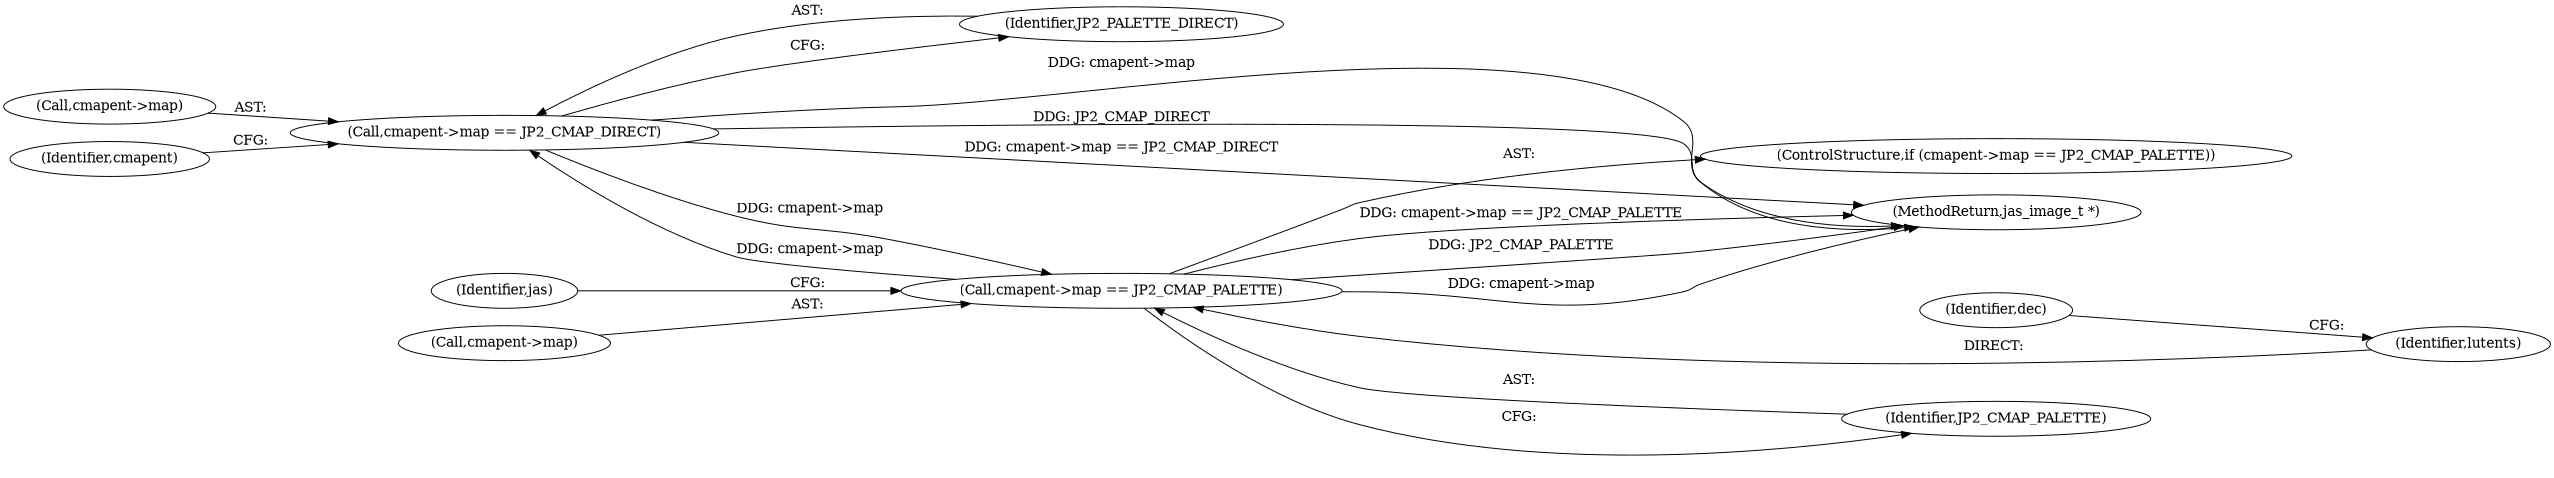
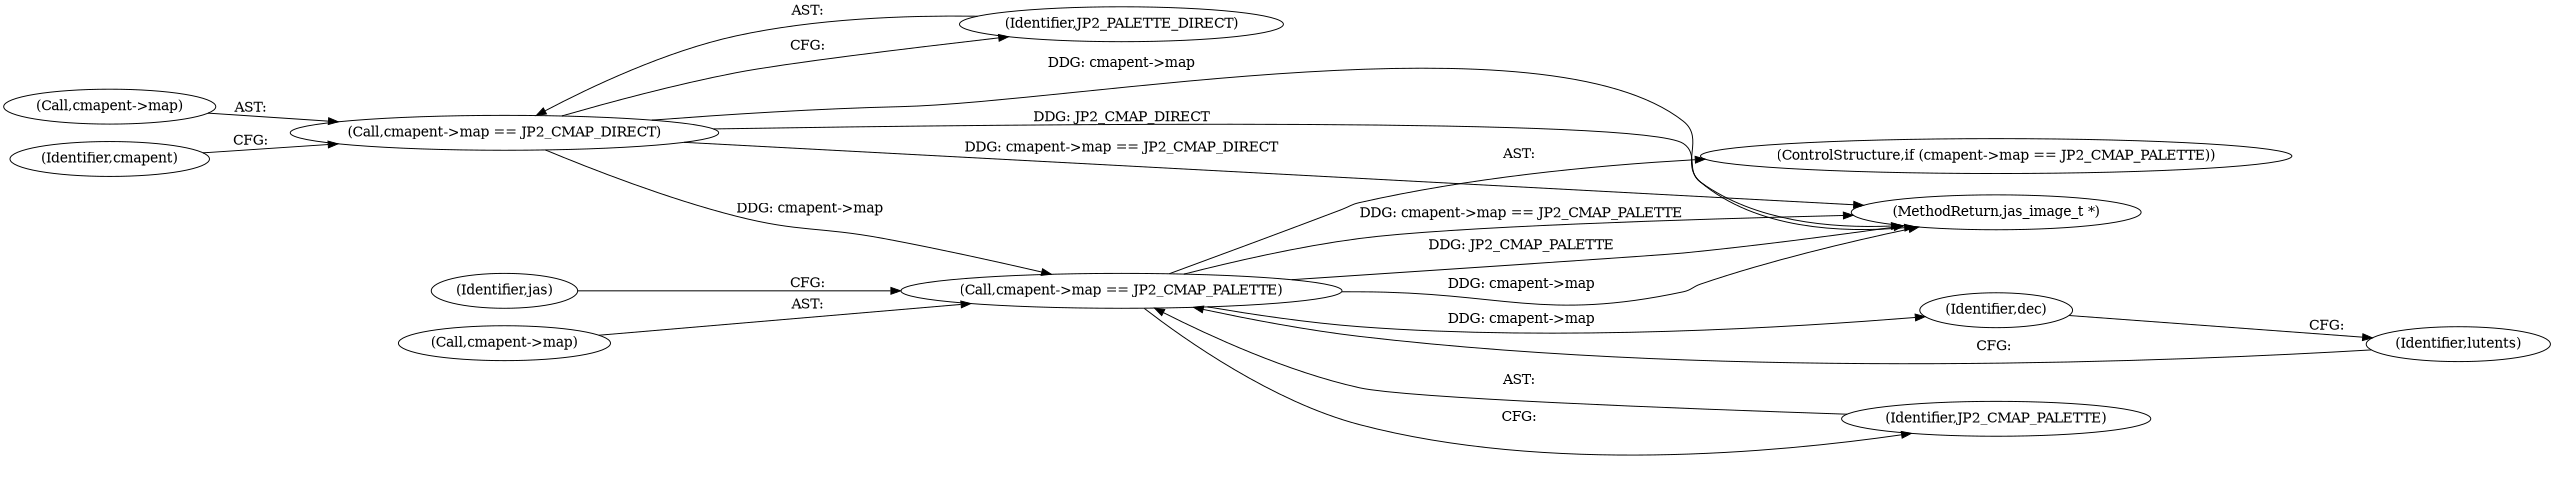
edge "(Call,cmapent->map == JP2_CMAP_PALETTE)" -> "(Call,cmapent->map == JP2_CMAP_DIRECT)": now "(Call,cmapent->map == JP2_CMAP_PALETTE)" -> "(Identifier,dec)"
edge "(Identifier,lutents)" -> "(Call,cmapent->map == JP2_CMAP_PALETTE)": label "DIRECT: " -> "CFG: "
